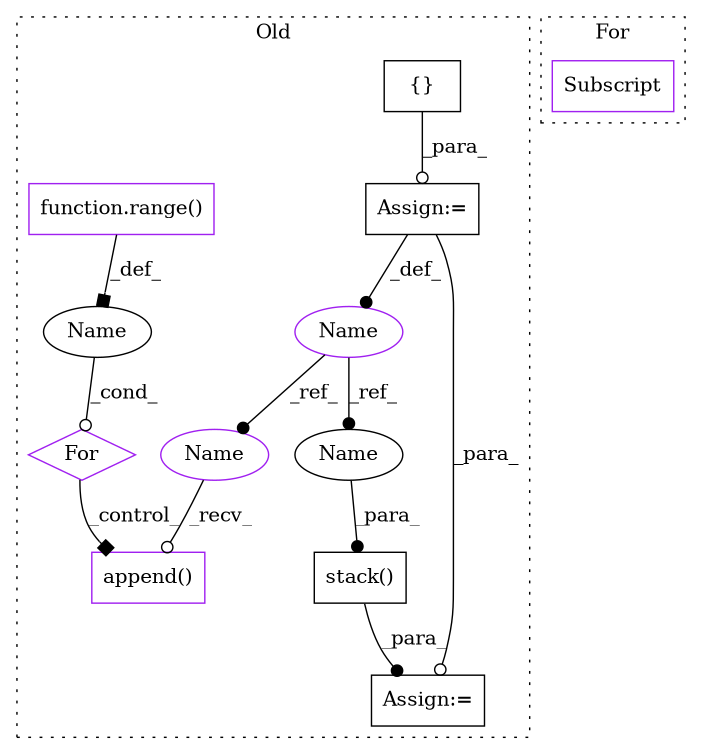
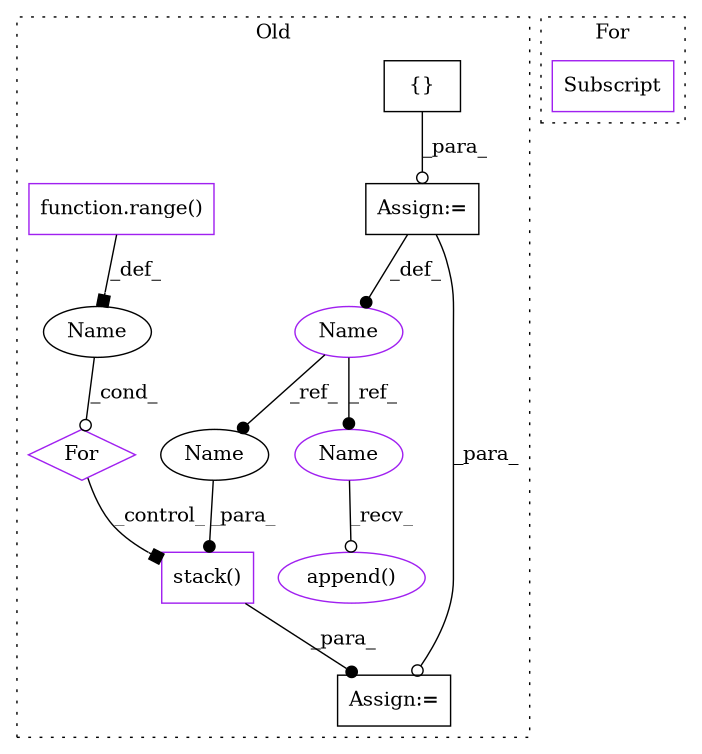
edge "For" -> "append()": now "For" -> "stack()"
node "append()": shape box -> ellipse
node "stack()": color black -> purple
